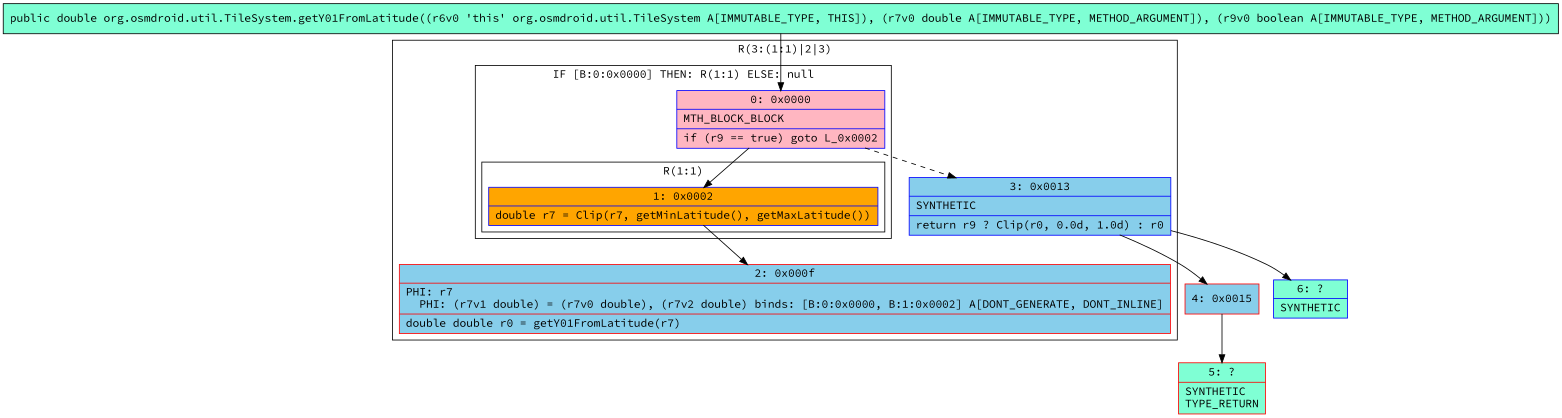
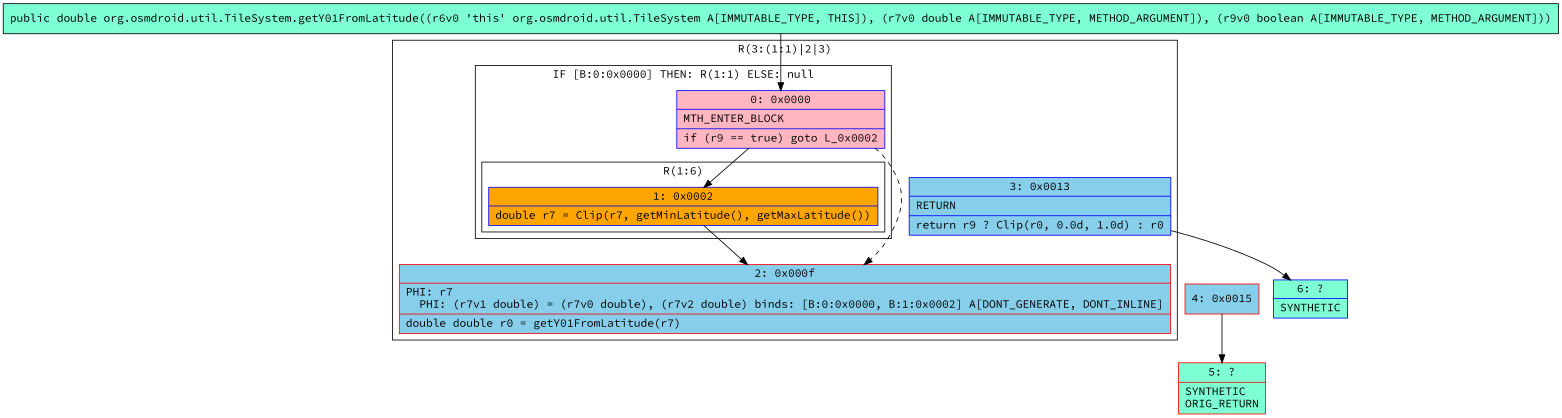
node "0: 0x0000": text "MTH_BLOCK_BLOCK" -> "MTH_ENTER_BLOCK"
edge "0: 0x0000" -> "3: 0x0013": now "0: 0x0000" -> "2: 0x000f"
cluster "R(1:1)": label "R(1:1)" -> "R(1:6)"
node "3: 0x0013": text "SYNTHETIC" -> "RETURN"
edge "3: 0x0013" -> "4: 0x0015": removed
node "5: ?": text "TYPE_RETURN" -> "ORIG_RETURN"
